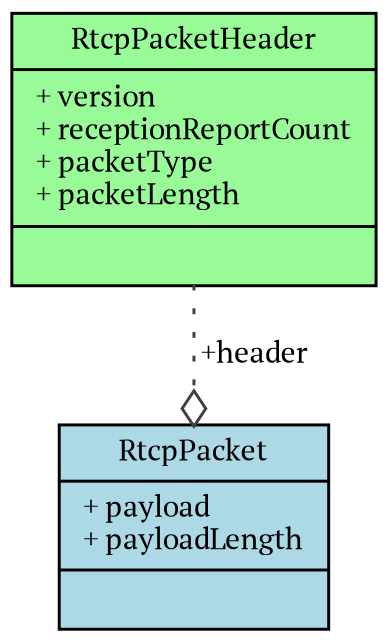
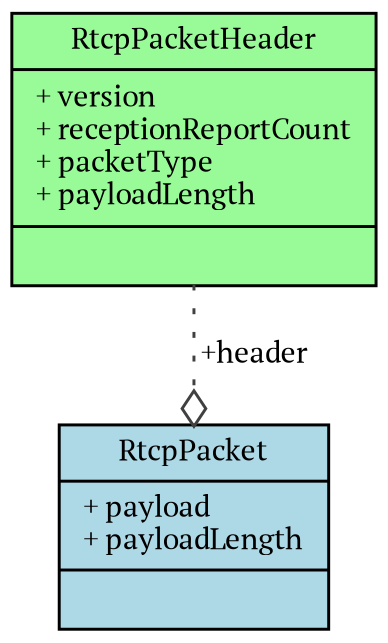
node "RtcpPacketHeader": text "+ packetLength" -> "+ payloadLength"
